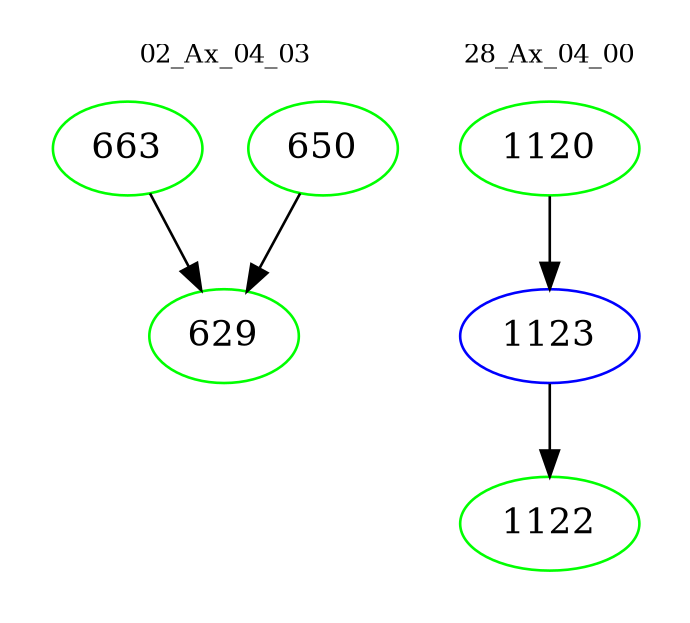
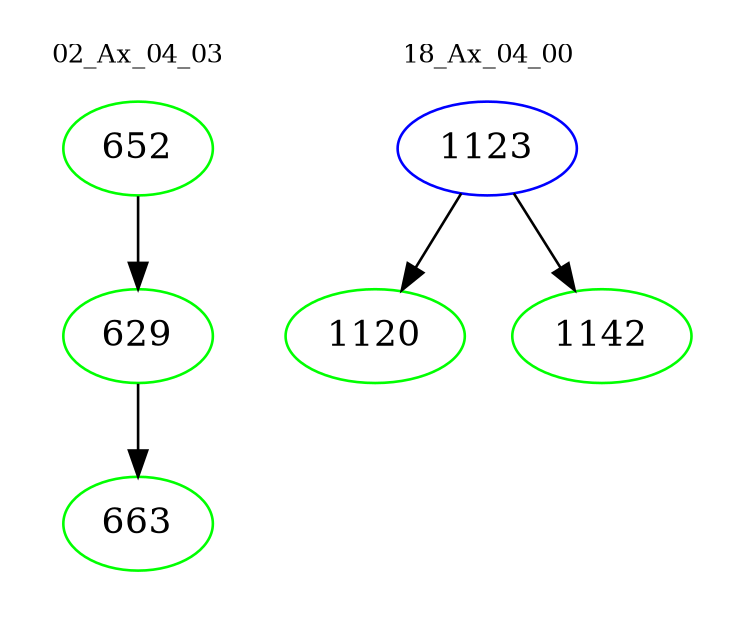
cluster "28_Ax_04_00": label "28_Ax_04_00" -> "18_Ax_04_00"
node "650": label "650" -> "652"
edge "663" -> "629": reversed
edge "1120" -> "1123": reversed
node "1122": label "1122" -> "1142"
